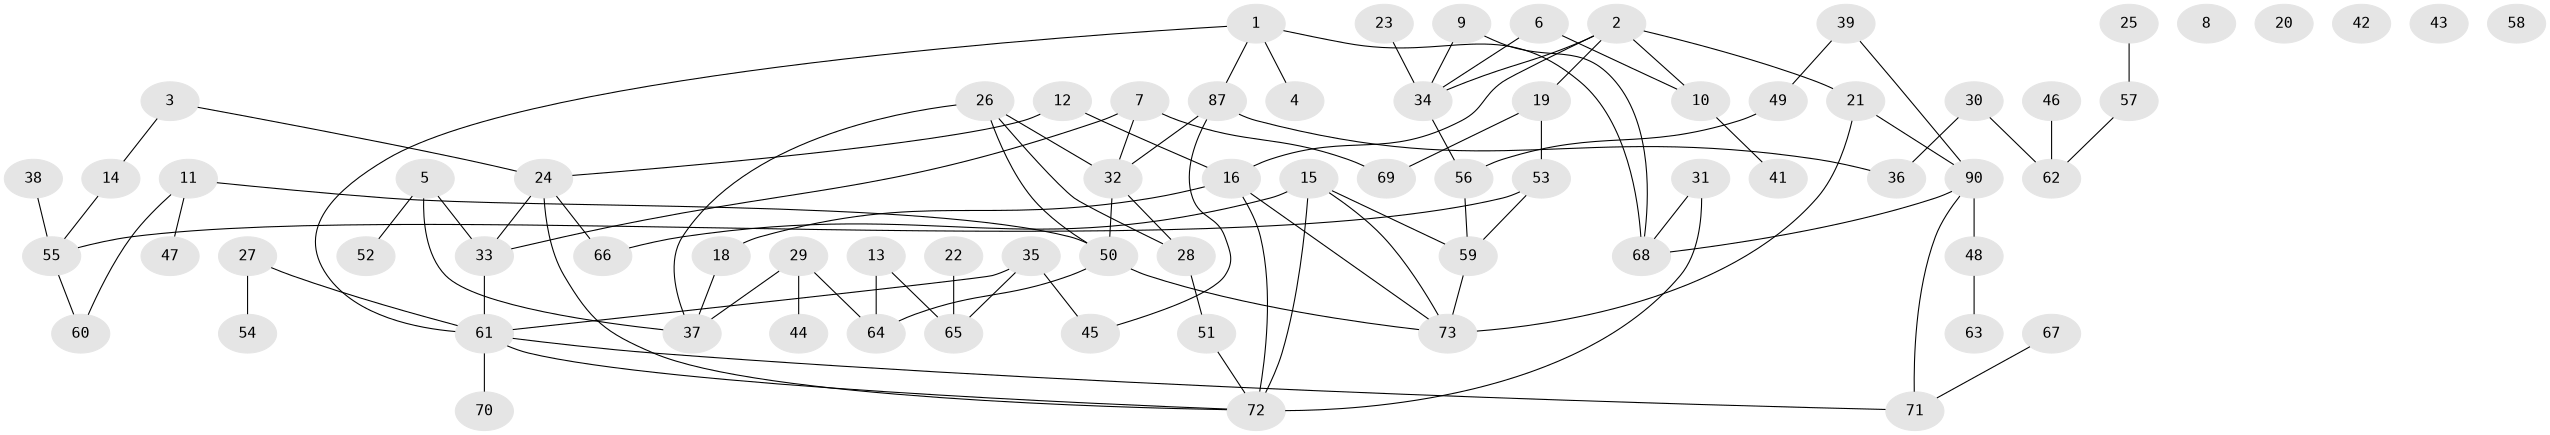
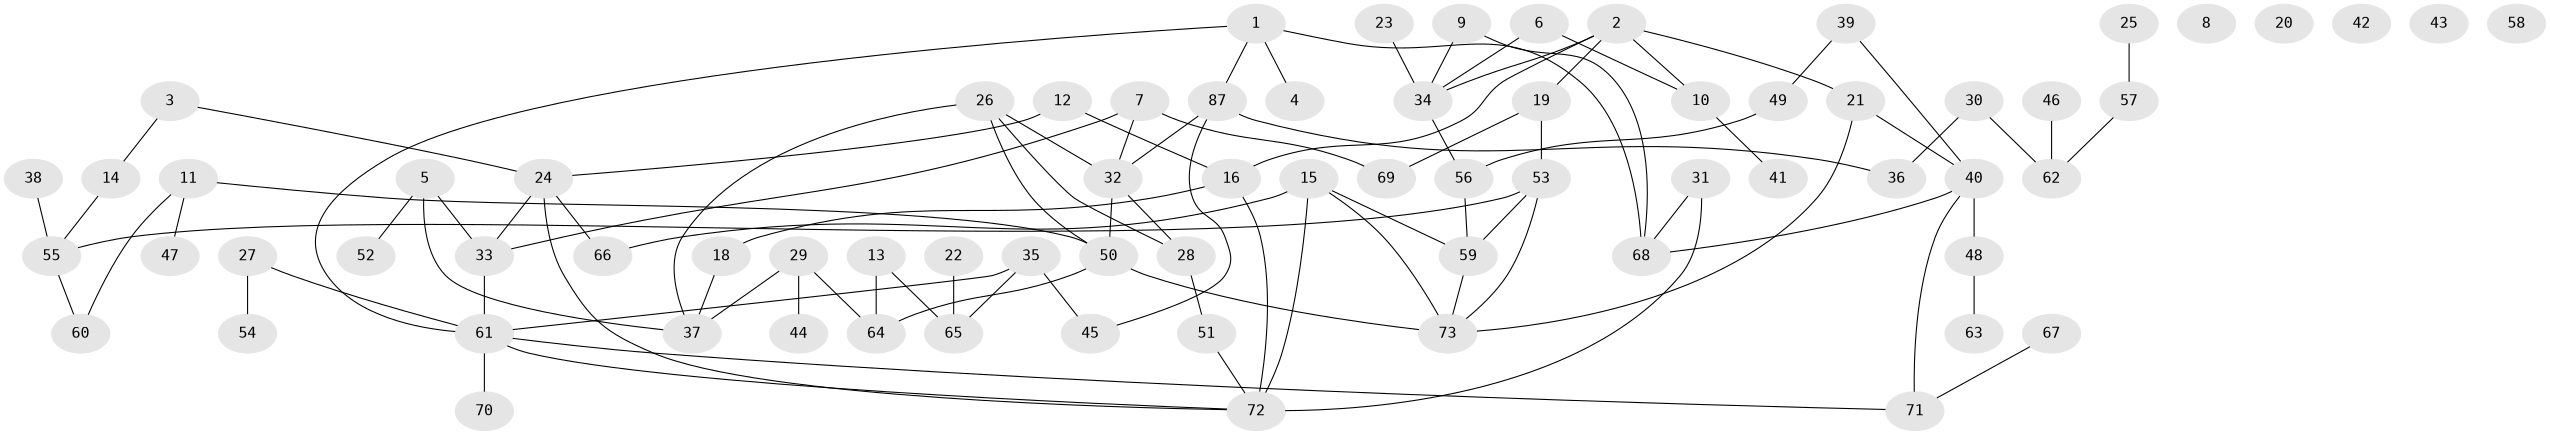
node "90": label "90" -> "40"
edge "16" -- "73": now "53" -- "73"
